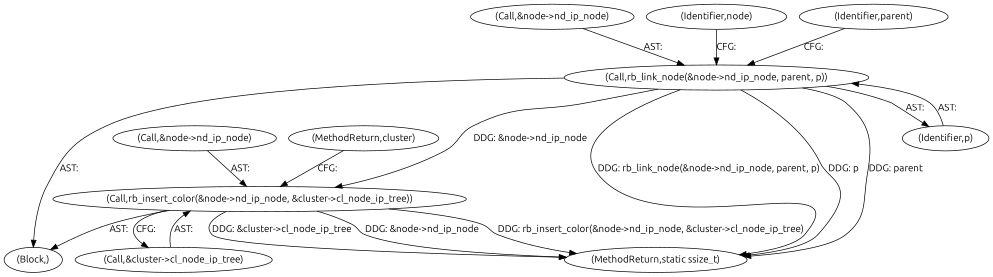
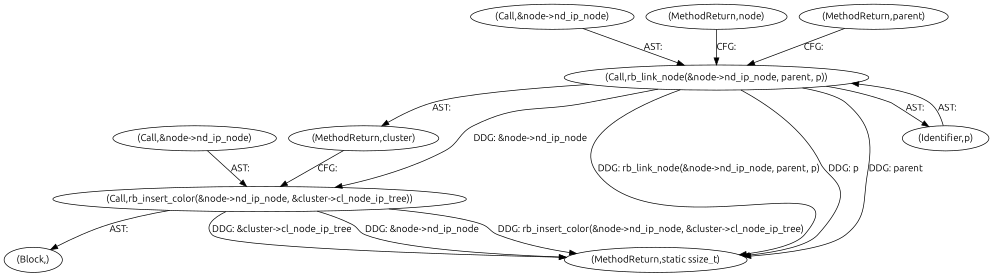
node "(Identifier,node)": label "(Identifier,node)" -> "(MethodReturn,node)"
node "(Identifier,parent)": label "(Identifier,parent)" -> "(MethodReturn,parent)"
edge "(Call,rb_link_node(&node->nd_ip_node, parent, p))" -> "(Block,)": now "(Call,rb_link_node(&node->nd_ip_node, parent, p))" -> "(MethodReturn,cluster)"
node "(Call,&cluster->cl_node_ip_tree)": removed
